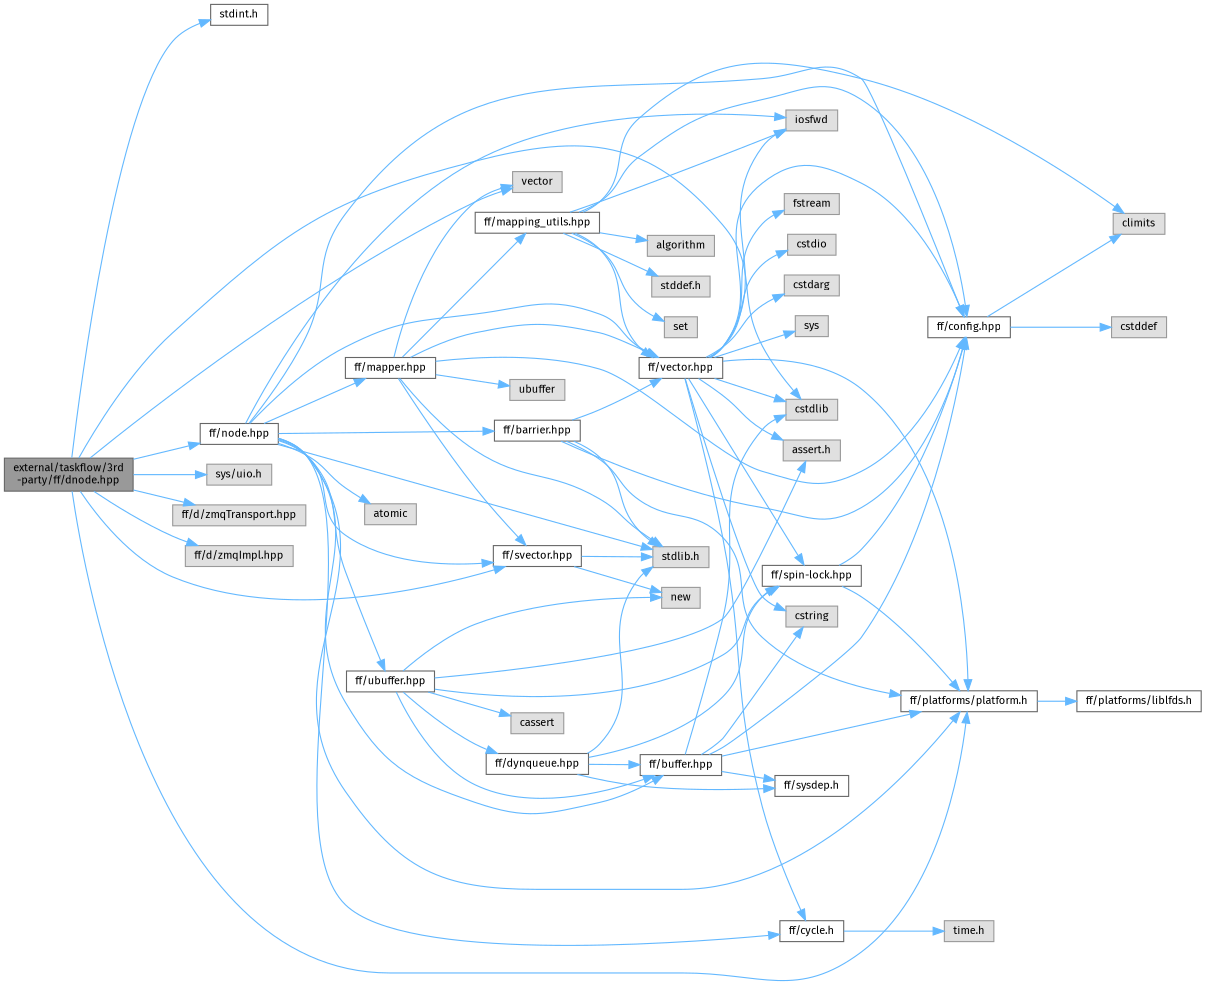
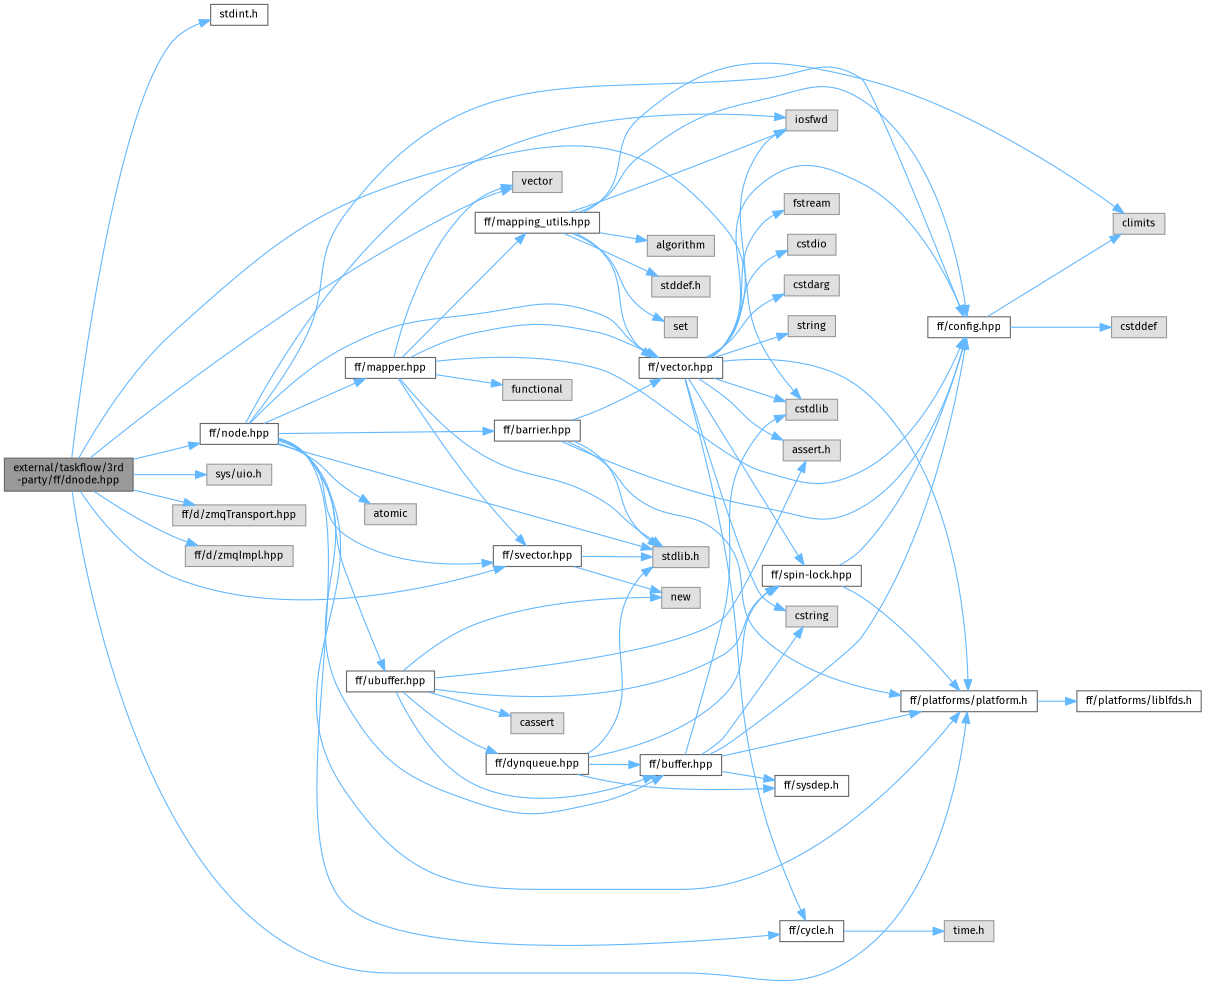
node "sys": label "sys" -> "string"
node "ubuffer": label "ubuffer" -> "functional"
